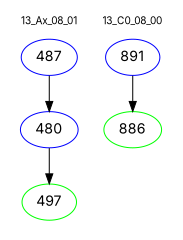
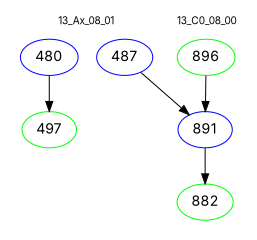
node "896": added
edge "487" -> "480": now "487" -> "891"
node "886": label "886" -> "882"
